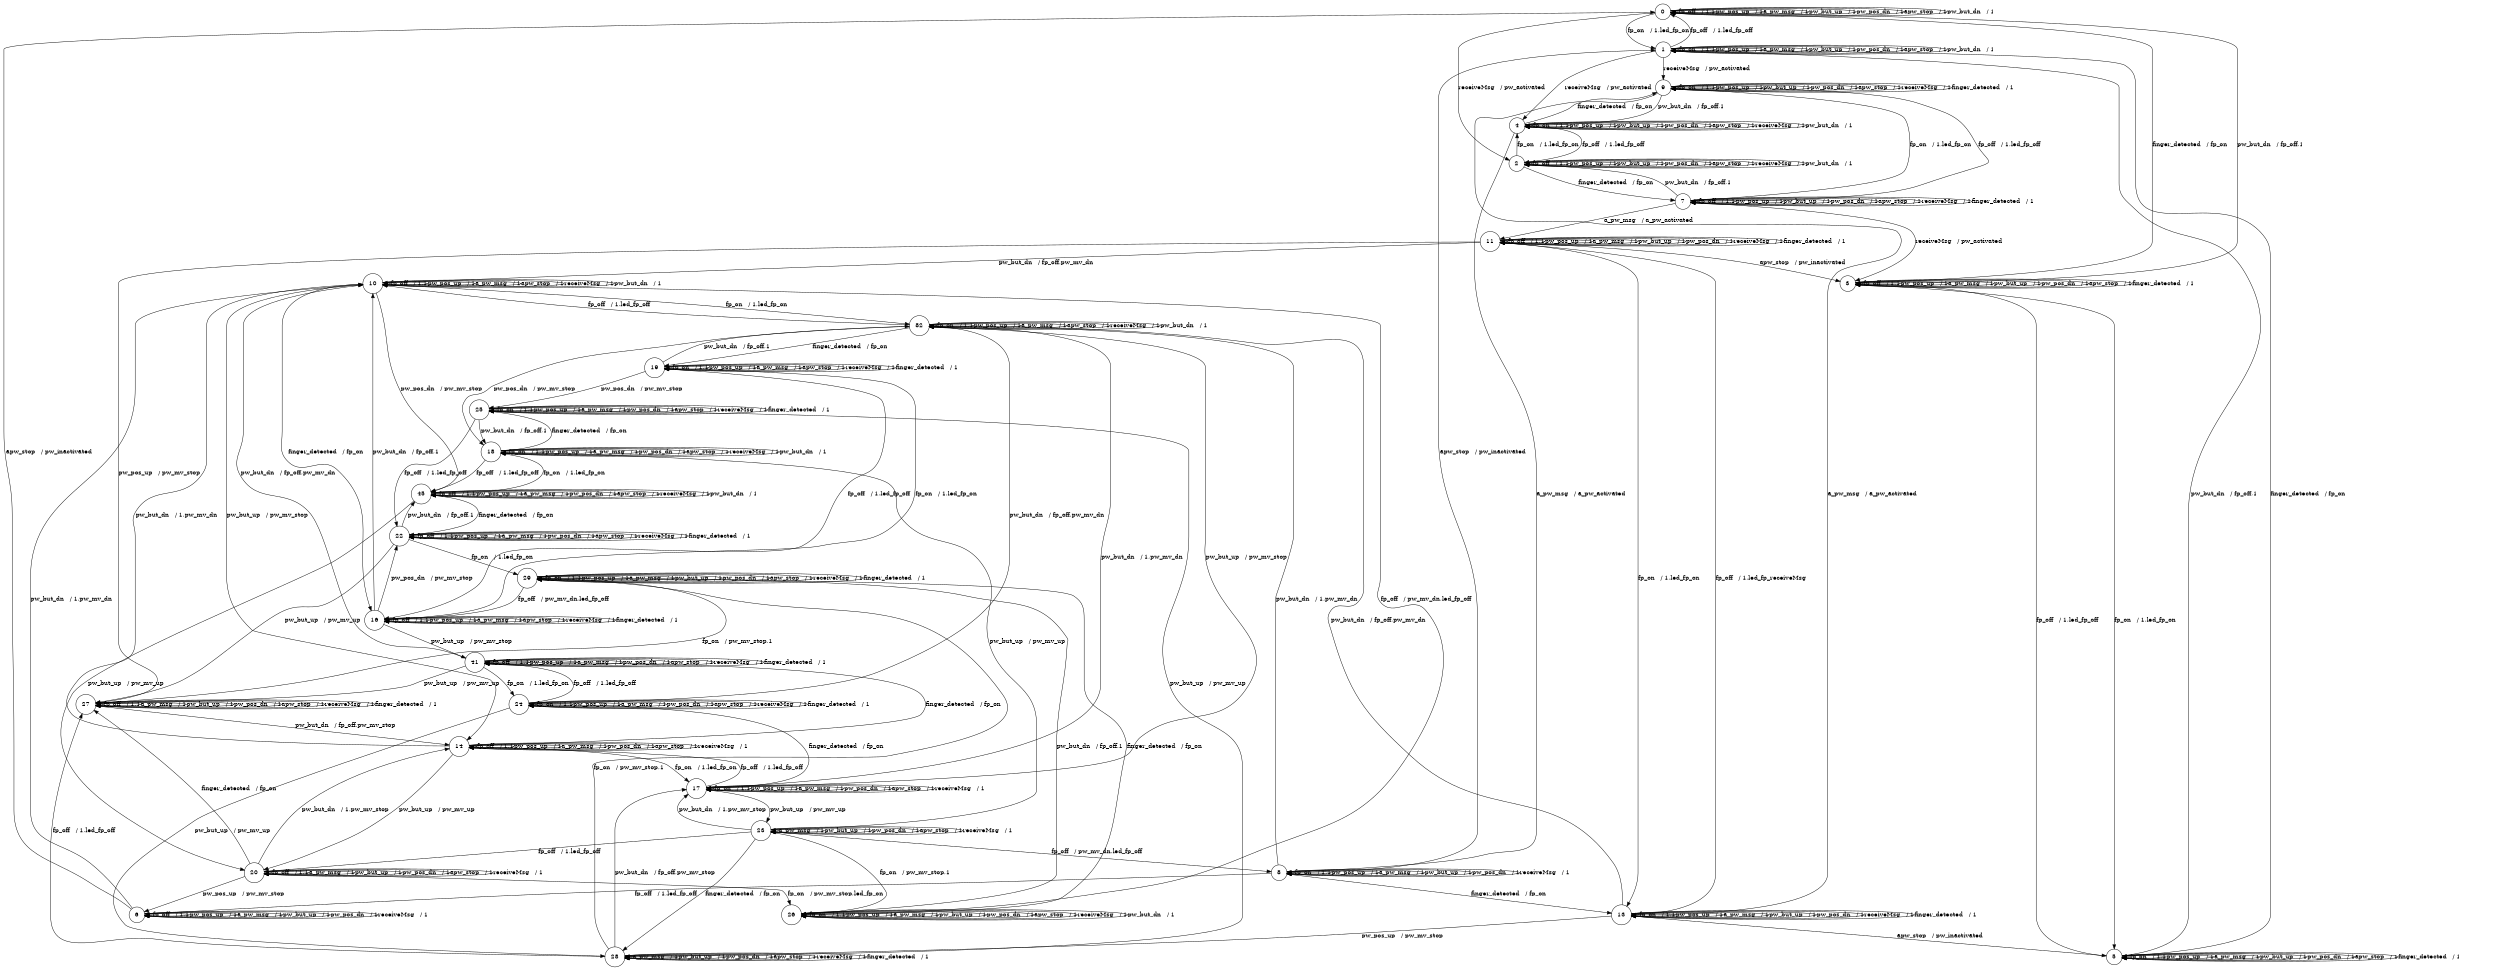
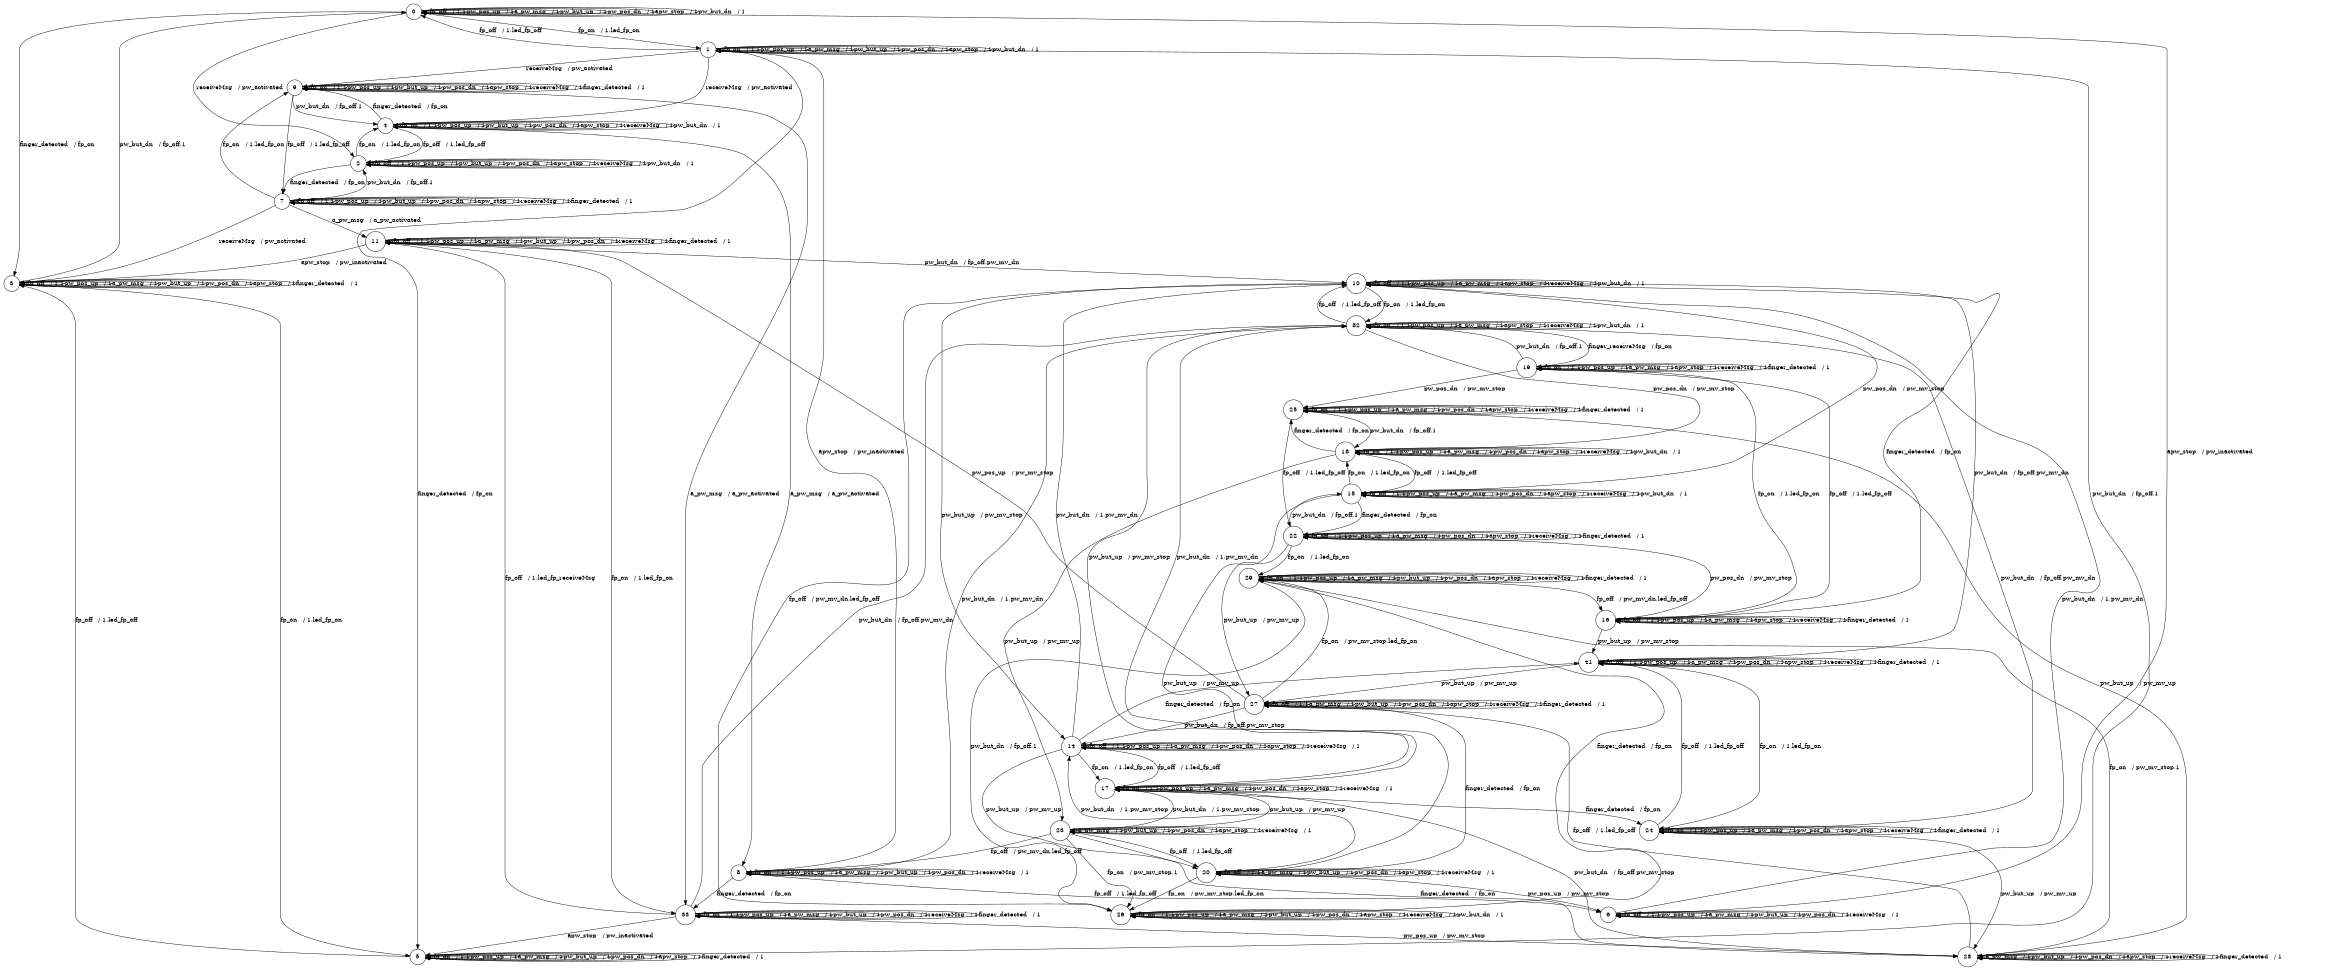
edge "11" -> "27": reversed
edge "82" -> "19": label "finger_detected   / fp_on" -> "finger_receiveMsg   / fp_on"
edge "16" -> "10": removed, label "pw_but_dn   / fp_off,1"
node "45": label "45" -> "15"
edge "27" -> "29": label "fp_on   / pw_mv_stop,1" -> "fp_on   / pw_mv_stop,led_fp_on"
edge "24" -> "17": reversed
node "13": label "13" -> "33"
